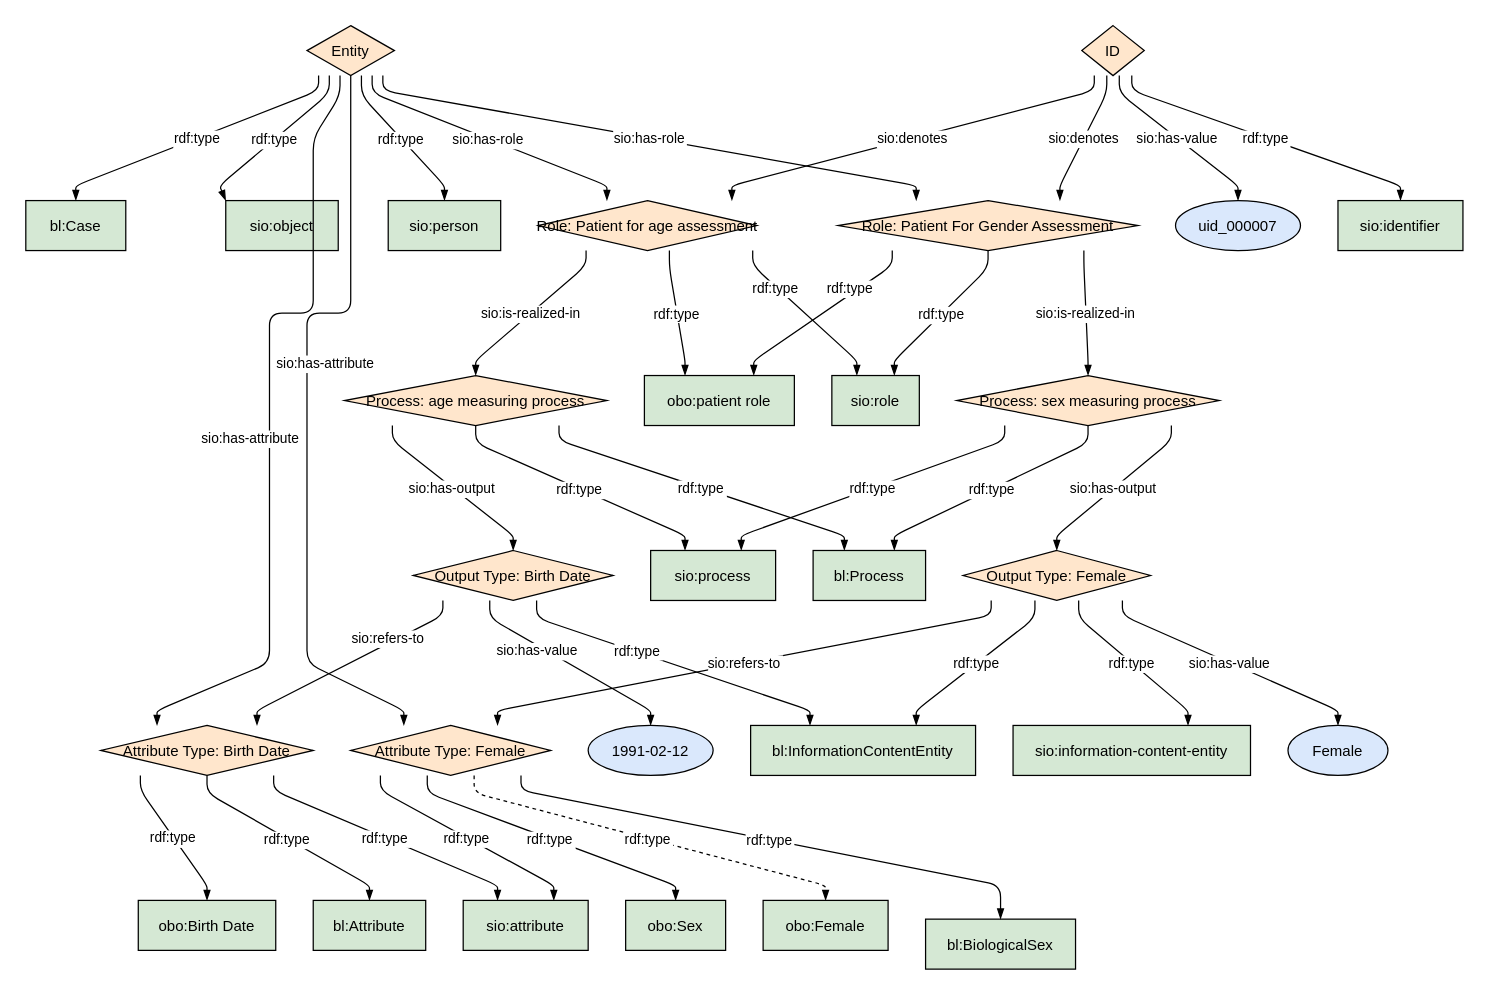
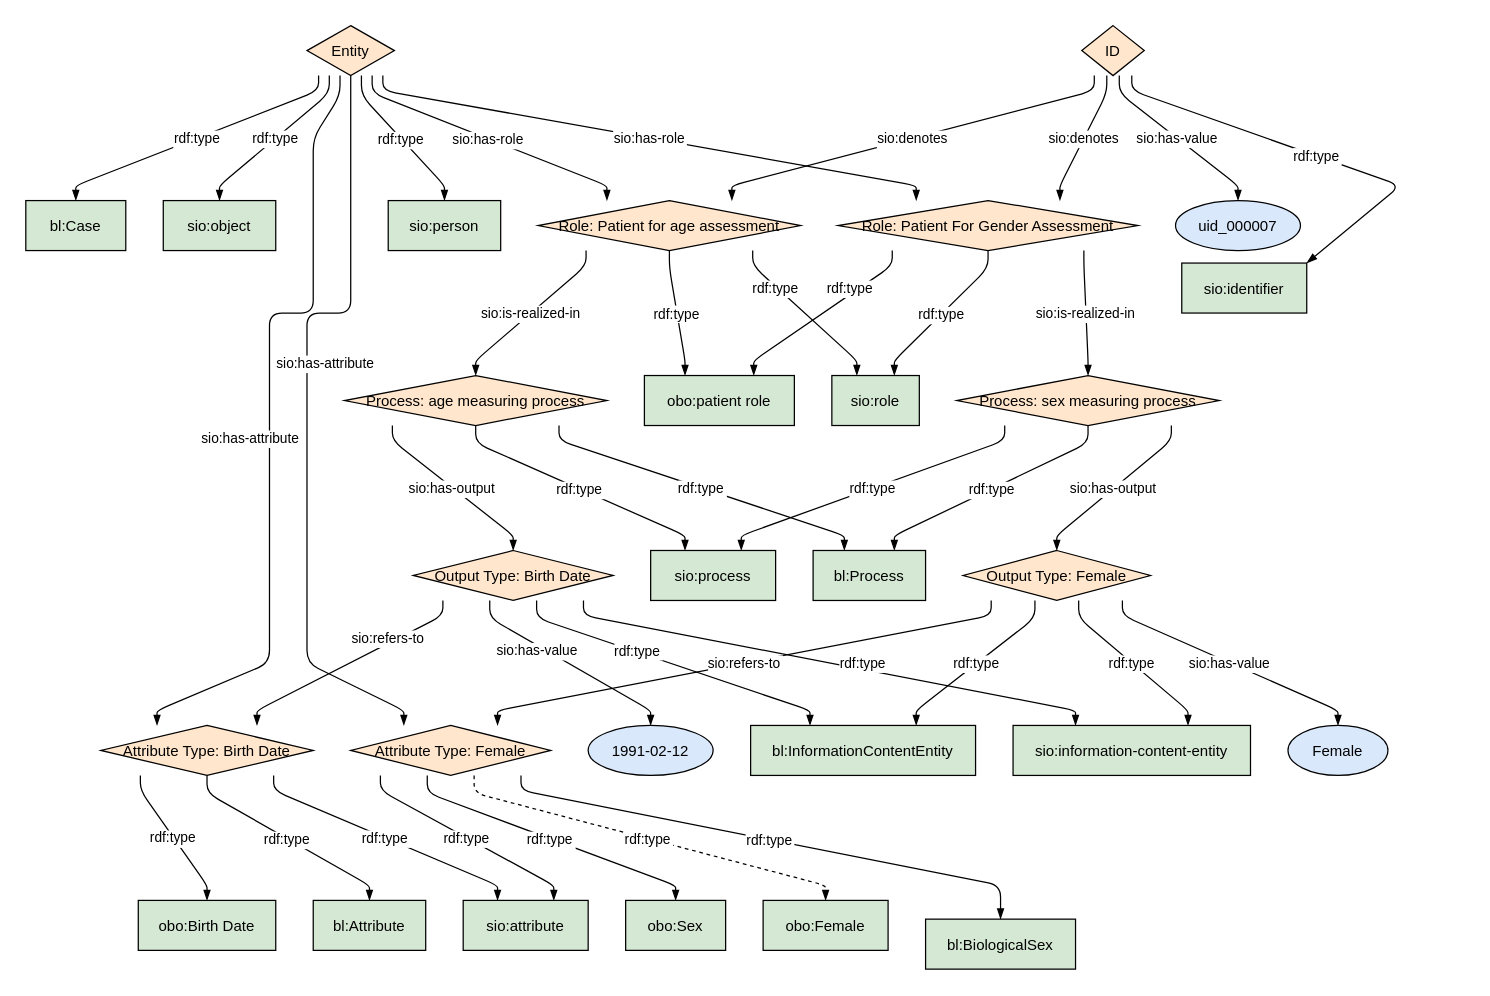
node "sio:object": moved (282, 226) -> (219, 226)
node "Role: Patient for age assessment": size 219x50 -> 263x50
node "sio:identifier": moved (1401, 226) -> (1244, 288)
edge "Output Type: Birth Date" -> "sio:information-content-entity": added, label "rdf:type"
